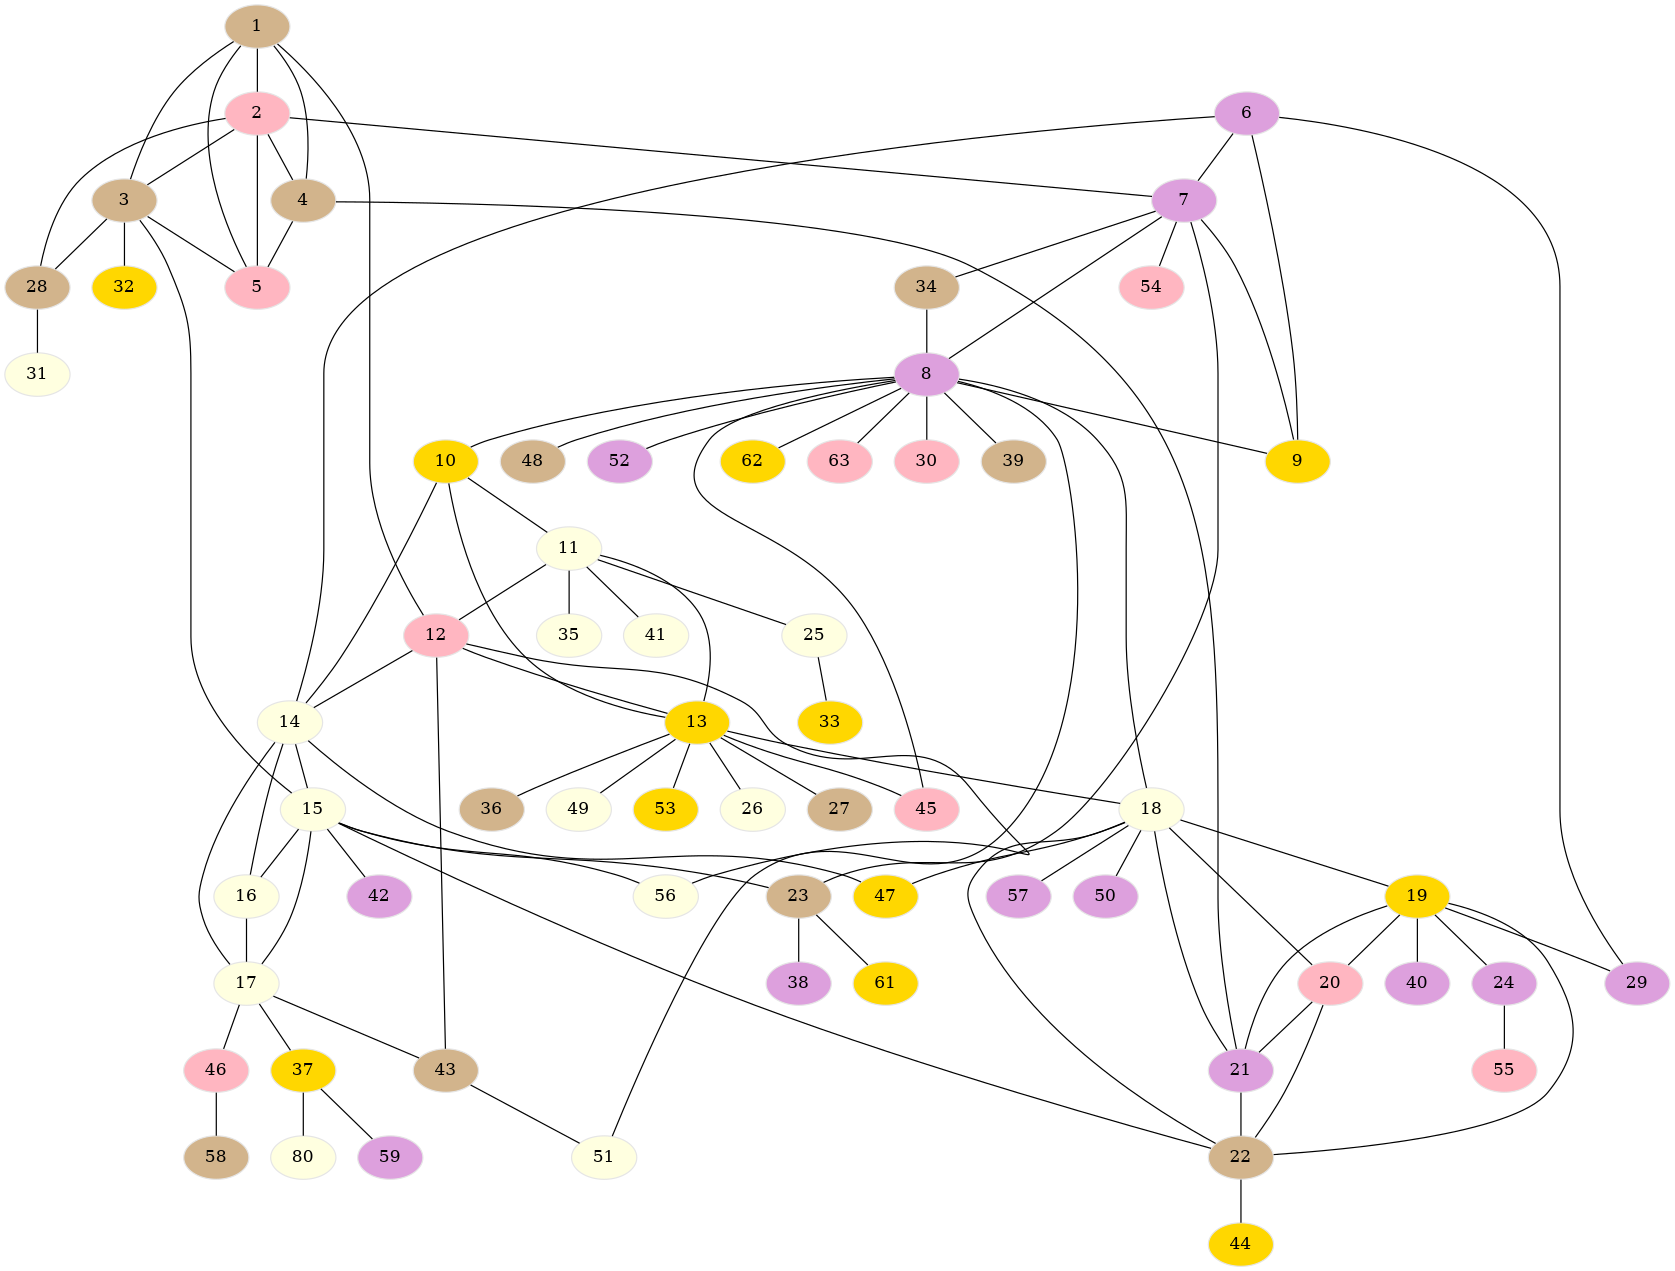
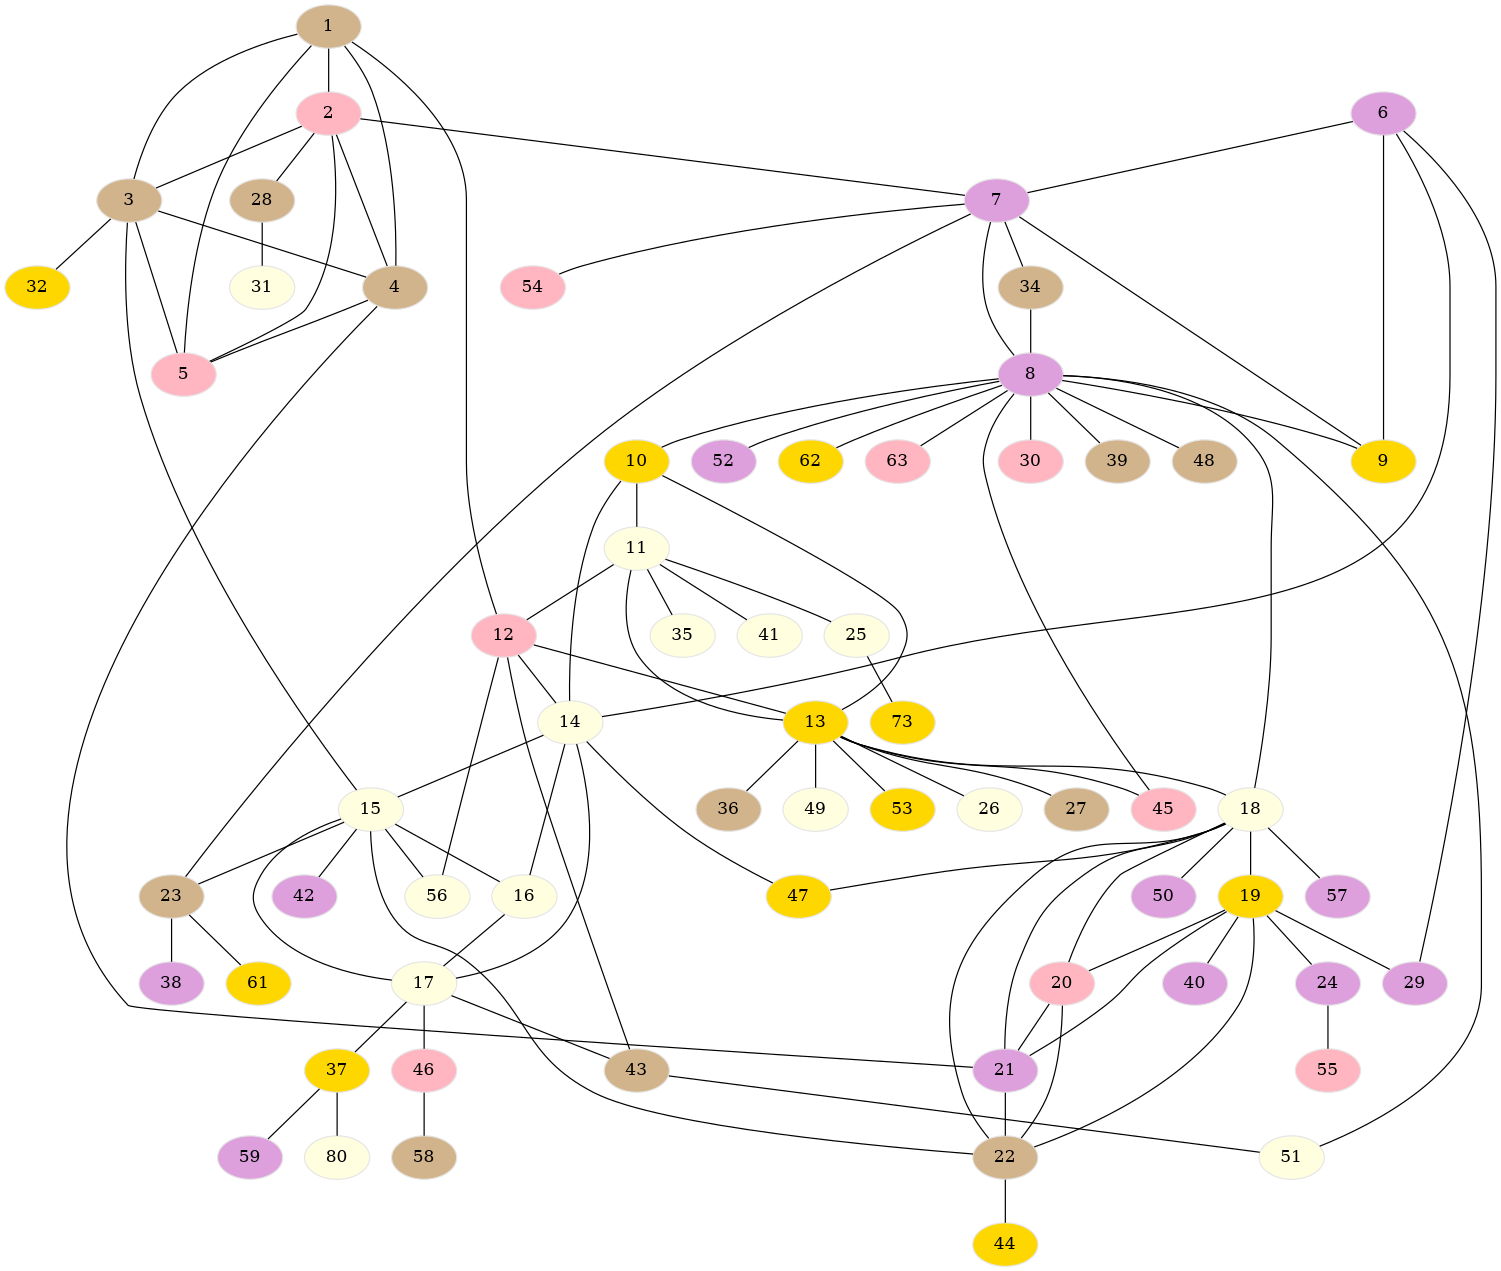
edge "3" -- "28": now "3" -- "4"
node "33": label "33" -> "73"
